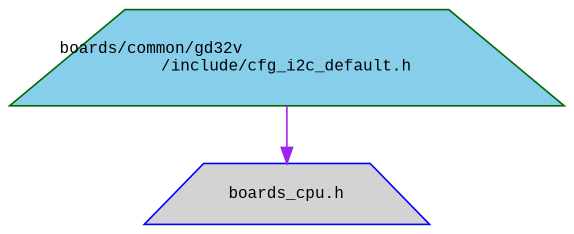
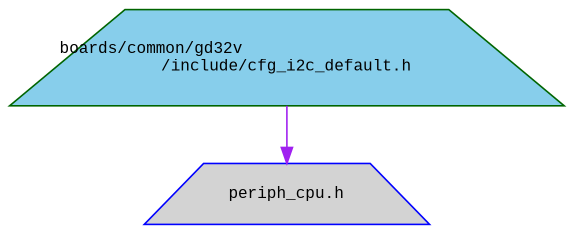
node "boards_cpu.h": label "boards_cpu.h" -> "periph_cpu.h"
